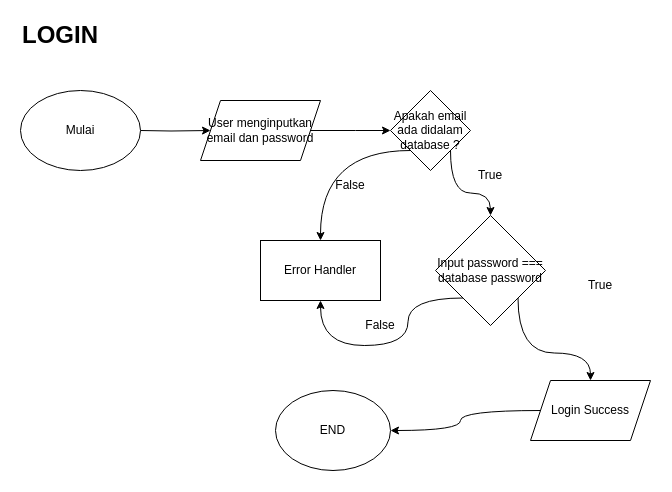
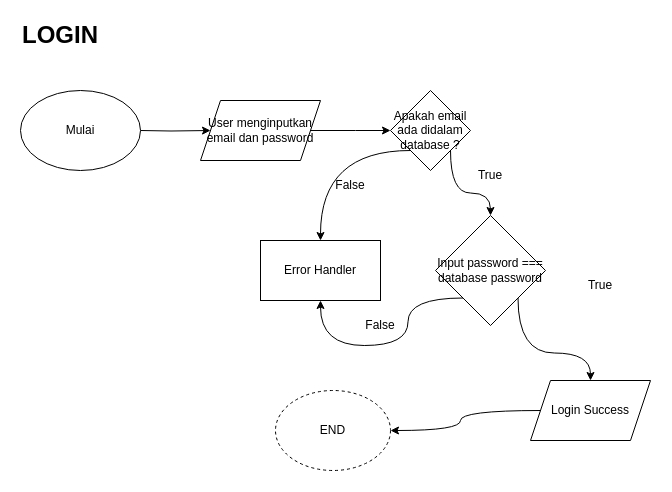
node "END": style solid -> dashed
